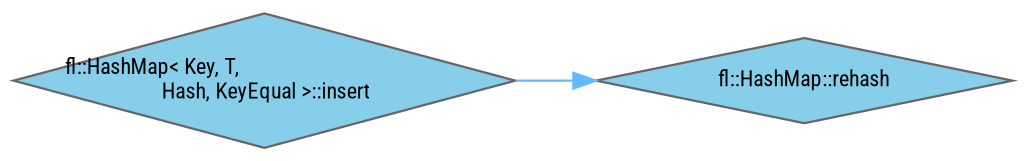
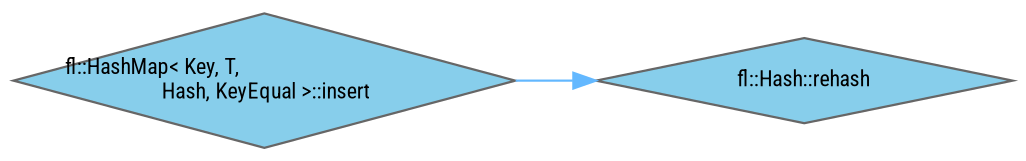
node "fl::HashMap::rehash": label "fl::HashMap::rehash" -> "fl::Hash::rehash"
